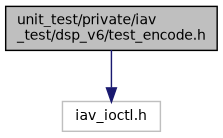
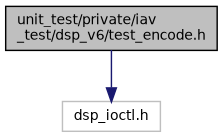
node "iav_ioctl.h": label "iav_ioctl.h" -> "dsp_ioctl.h"
